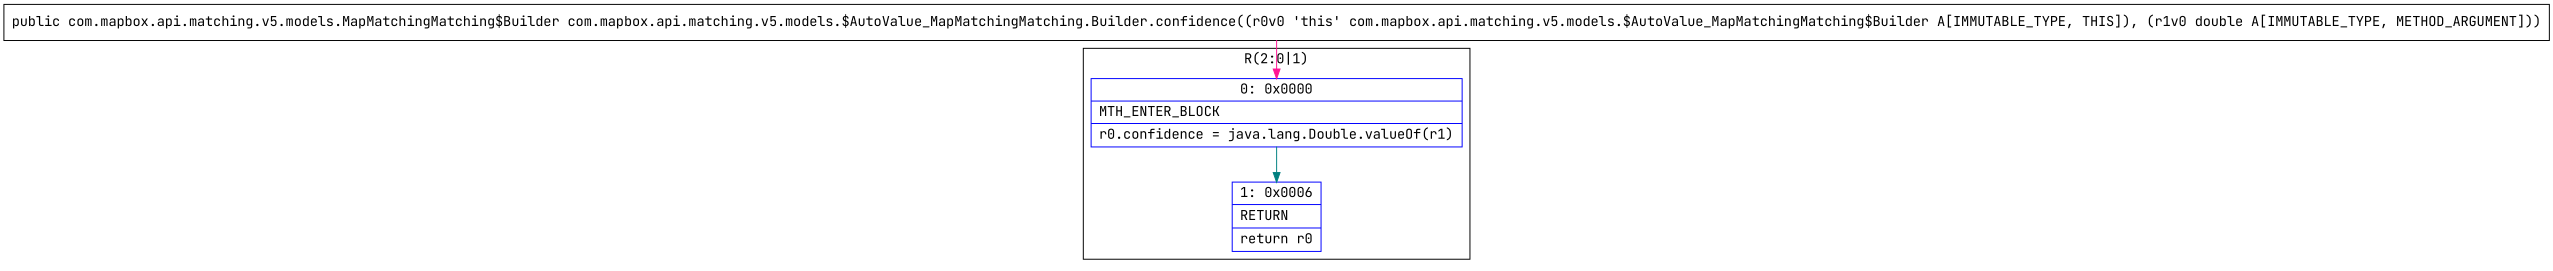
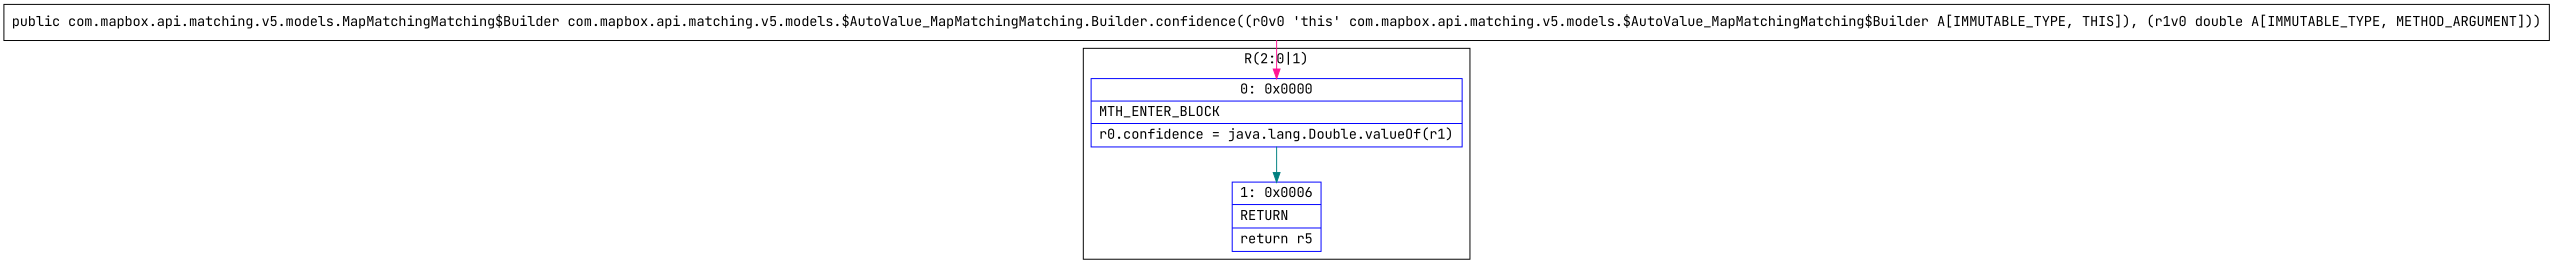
node "1: 0x0006": text "return r0" -> "return r5"
